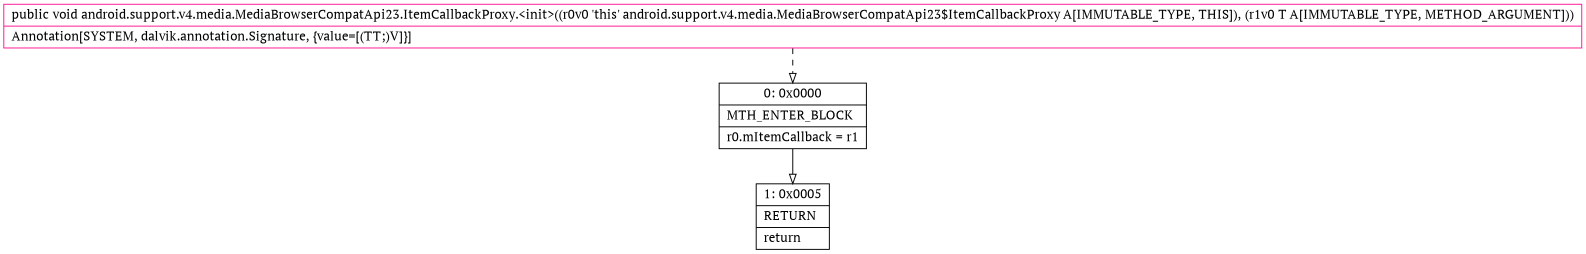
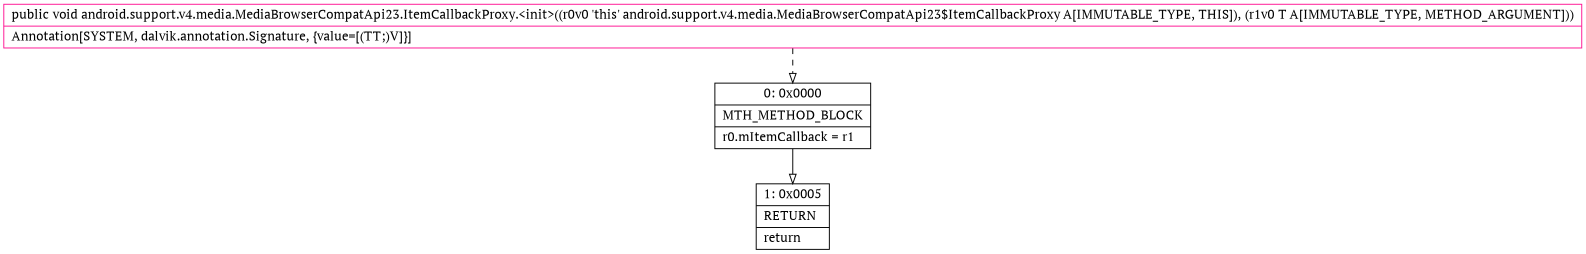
node "0: 0x0000": text "MTH_ENTER_BLOCK" -> "MTH_METHOD_BLOCK"
